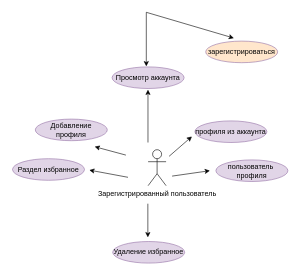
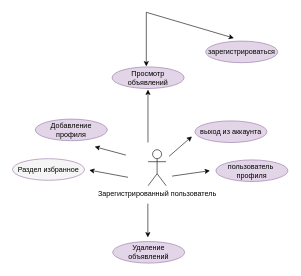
node "зарегистрироваться": fillcolor #ffe6cc -> #e1d5e7
node "Просмотр аккаунта": label "Просмотр аккаунта" -> "Просмотр объявлений"
node "профиля из аккаунта": label "профиля из аккаунта" -> "выход из аккаунта"
node "Раздел избранное": fillcolor #e1d5e7 -> #f5f5f5
node "Удаление избранное": label "Удаление избранное" -> "Удаление объявлений"
